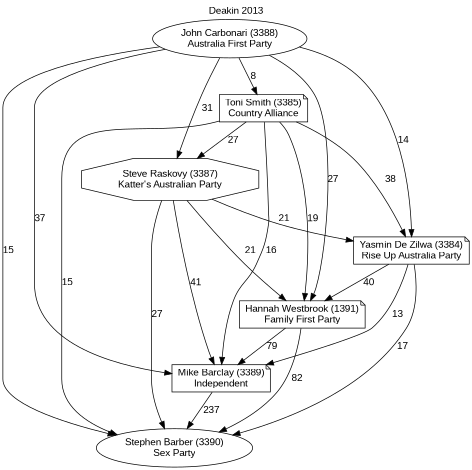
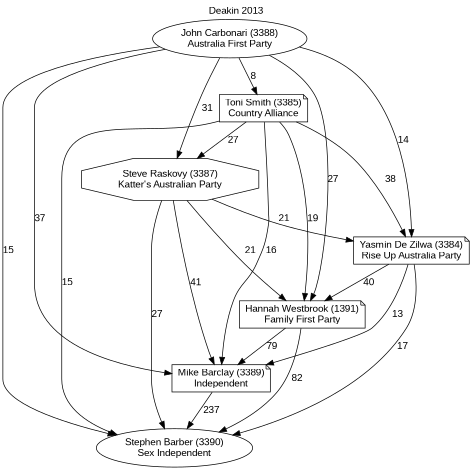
node "Stephen Barber (3390) Sex Party": label "Stephen Barber (3390) Sex Party" -> "Stephen Barber (3390) Sex Independent"
